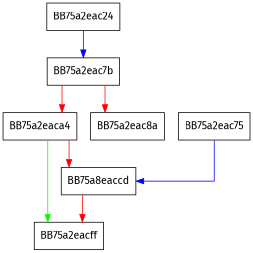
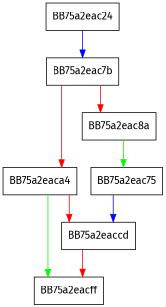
edge "BB75a2eac8a" -> "BB75a2eac75": added
node "BB75a8eaccd": label "BB75a8eaccd" -> "BB75a2eaccd"
